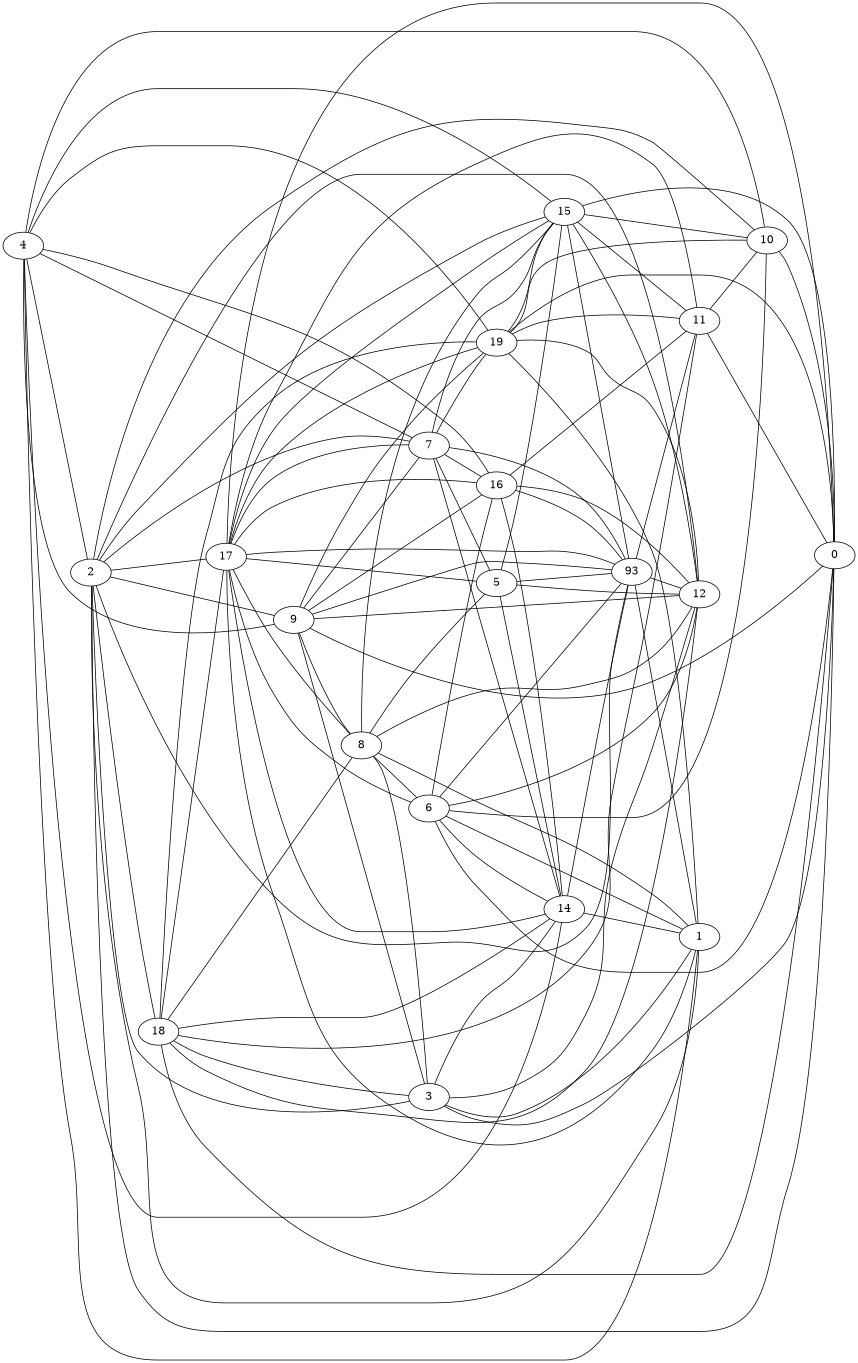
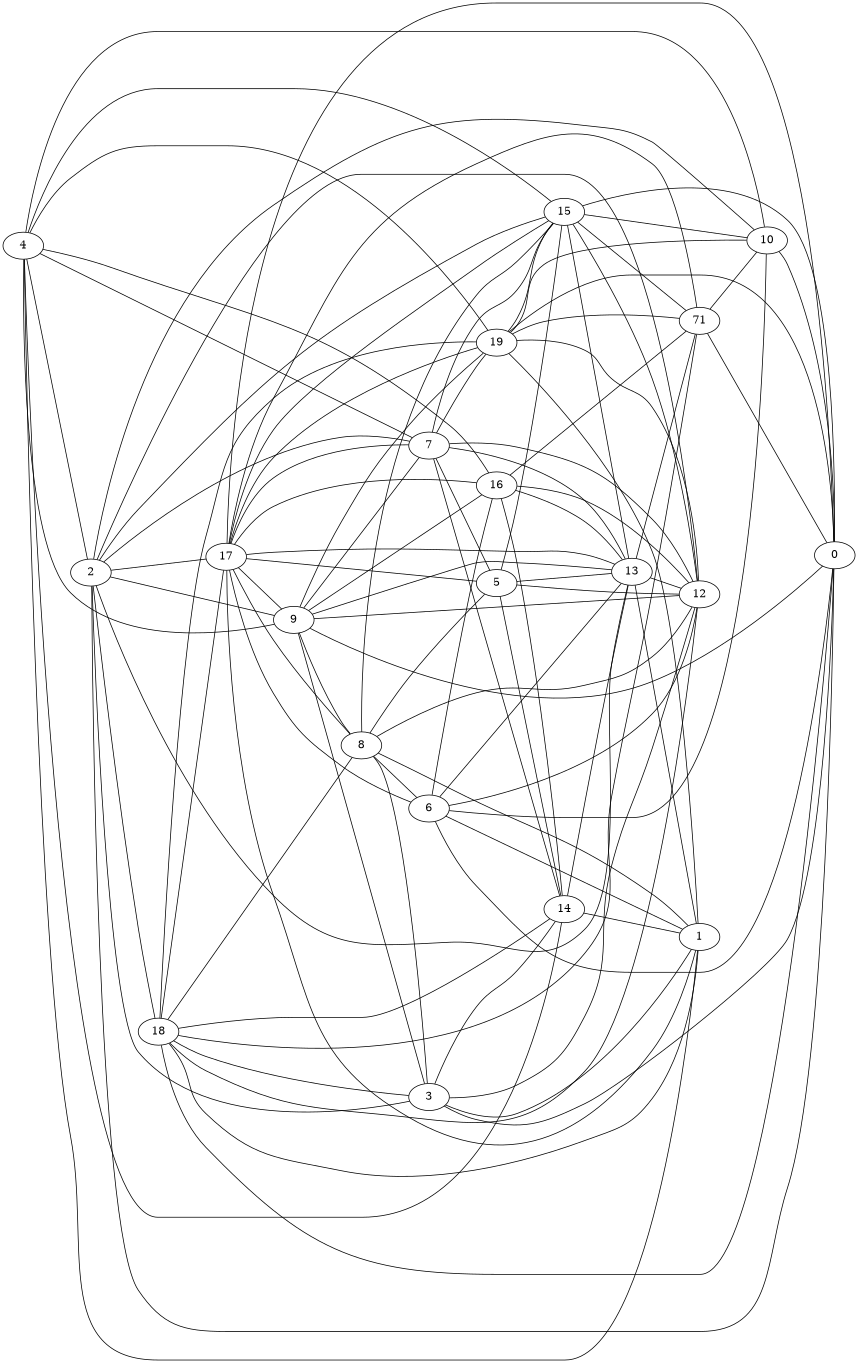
node "11": label "11" -> "71"
edge "7" -- "16": now "7" -- "12"
node "93": label "93" -> "13"
edge "17" -- "14": now "17" -- "9"
edge "6" -- "14": removed
edge "2" -- "1": now "18" -- "1"
